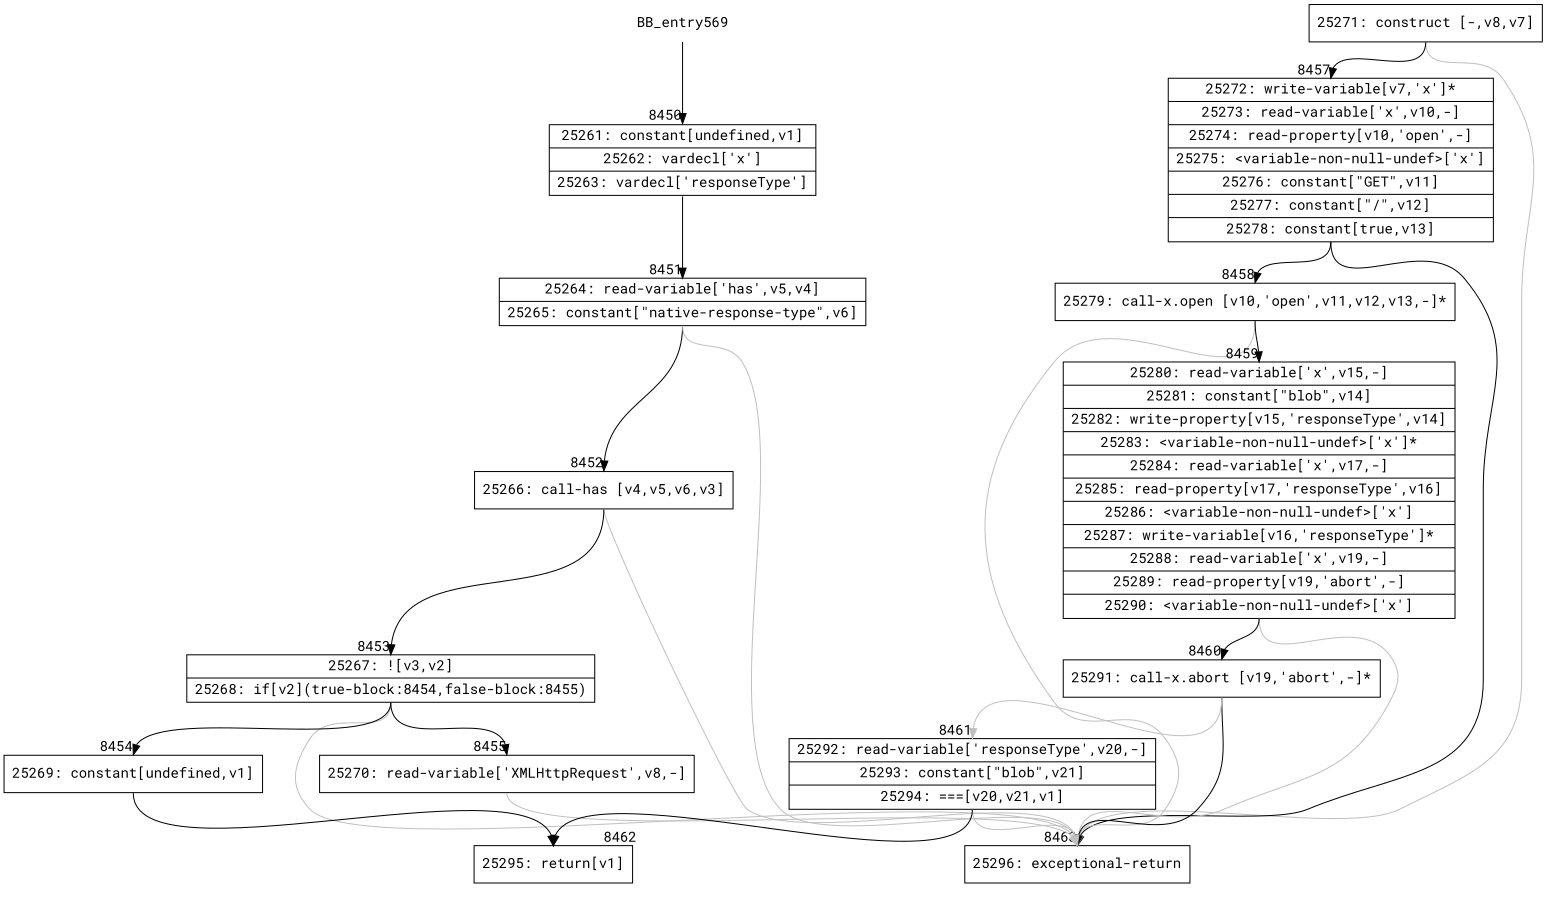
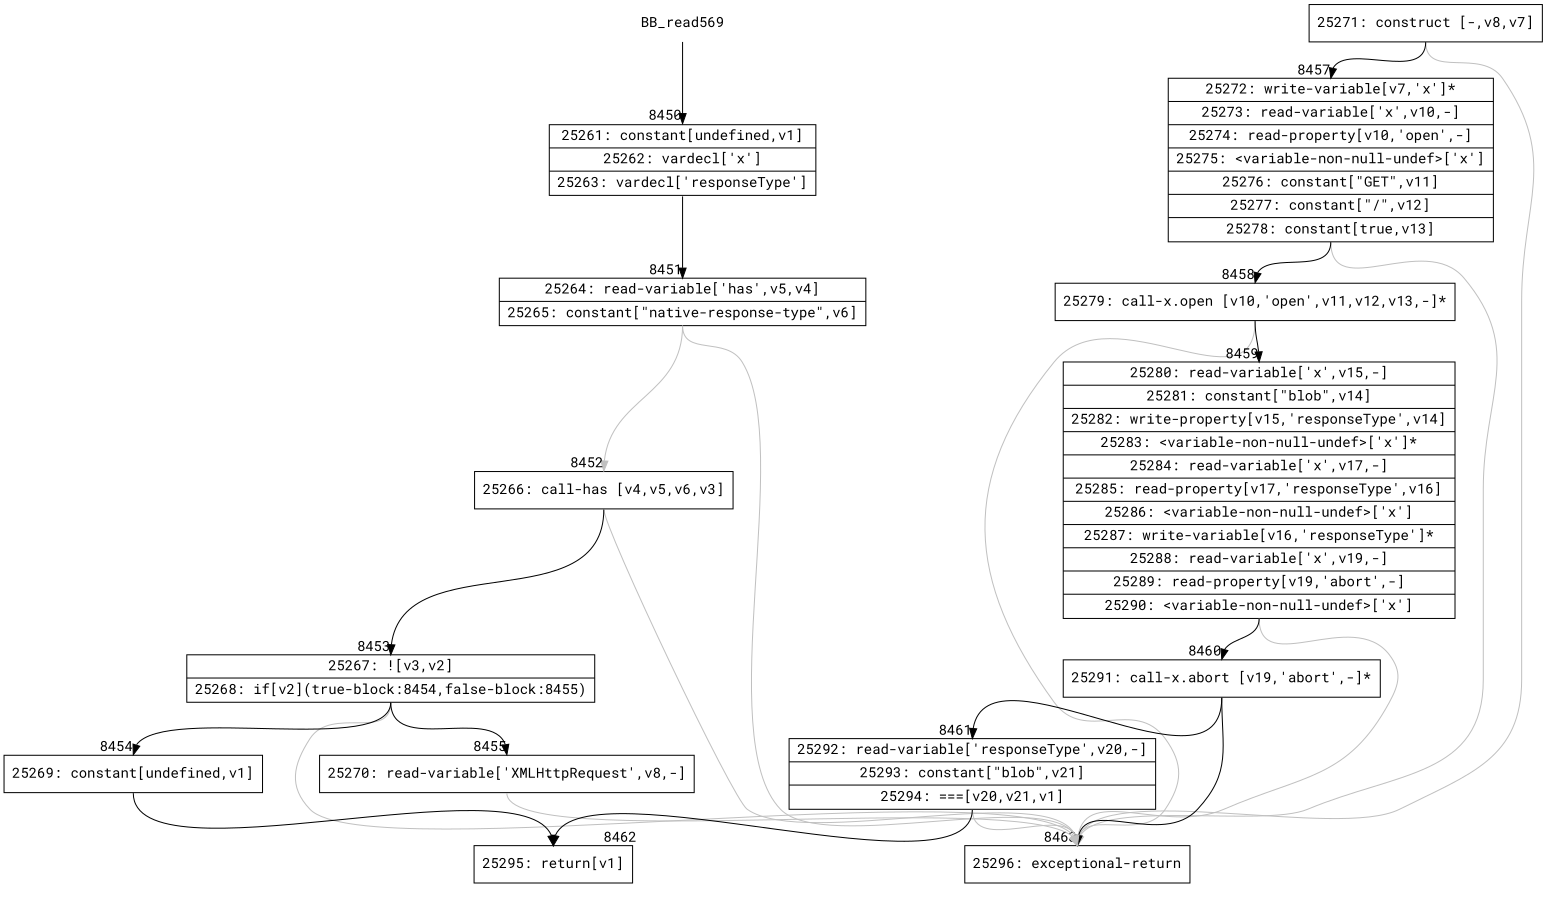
node "BB_entry569": label "BB_entry569" -> "BB_read569"
edge "25264: read-variable['has',v5,v4]" -> "25266: call-has [v4,v5,v6,v3]": color black -> gray
edge "25272: write-variable[v7,'x']*" -> "25296: exceptional-return": color black -> gray
edge "25291: call-x.abort [v19,'abort',-]*" -> "25292: read-variable['responseType',v20,-]": color gray -> black
